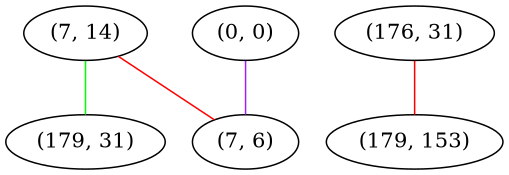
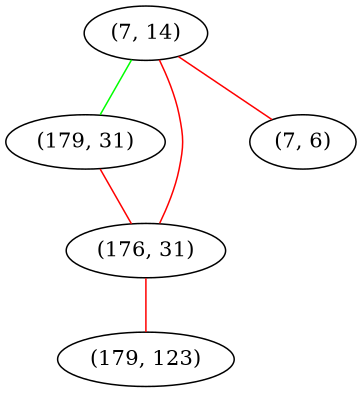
node "(0, 0)": removed
edge "(7, 14)" -- "(176, 31)": added
node "(179, 153)": label "(179, 153)" -> "(179, 123)"
edge "(179, 31)" -- "(176, 31)": added
